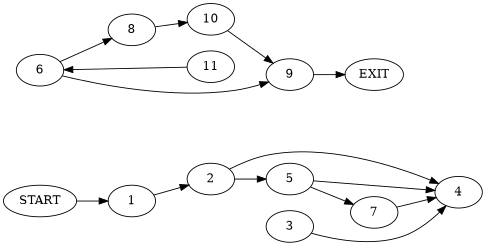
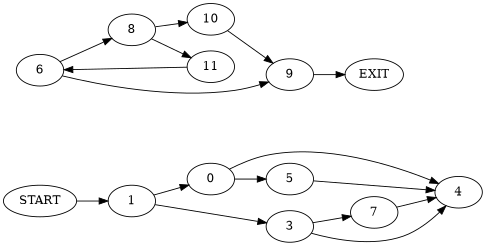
edge "8" -> "11": added
node "2": label "2" -> "0"
edge "5" -> "7": now "3" -> "7"
edge "1" -> "3": added
